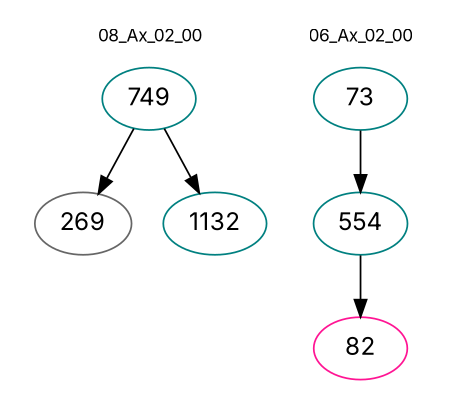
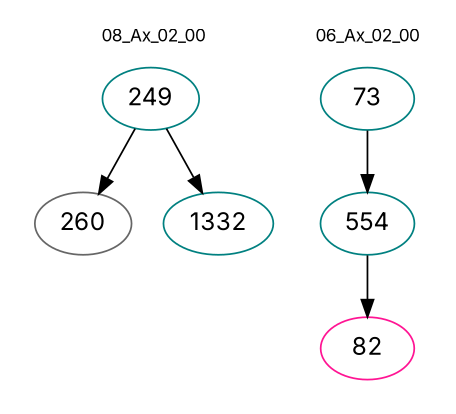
node "749": label "749" -> "249"
node "269": label "269" -> "260"
node "1132": label "1132" -> "1332"
